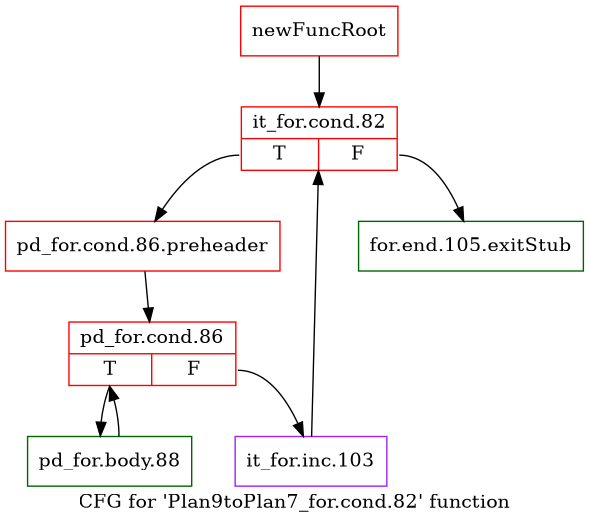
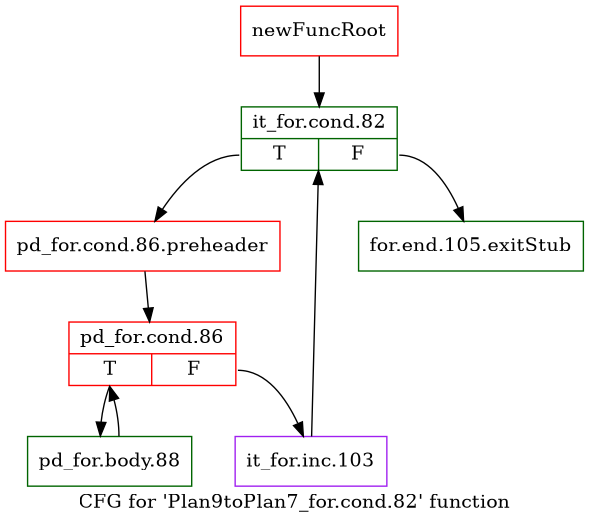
node "it_for.cond.82": color red -> darkgreen
